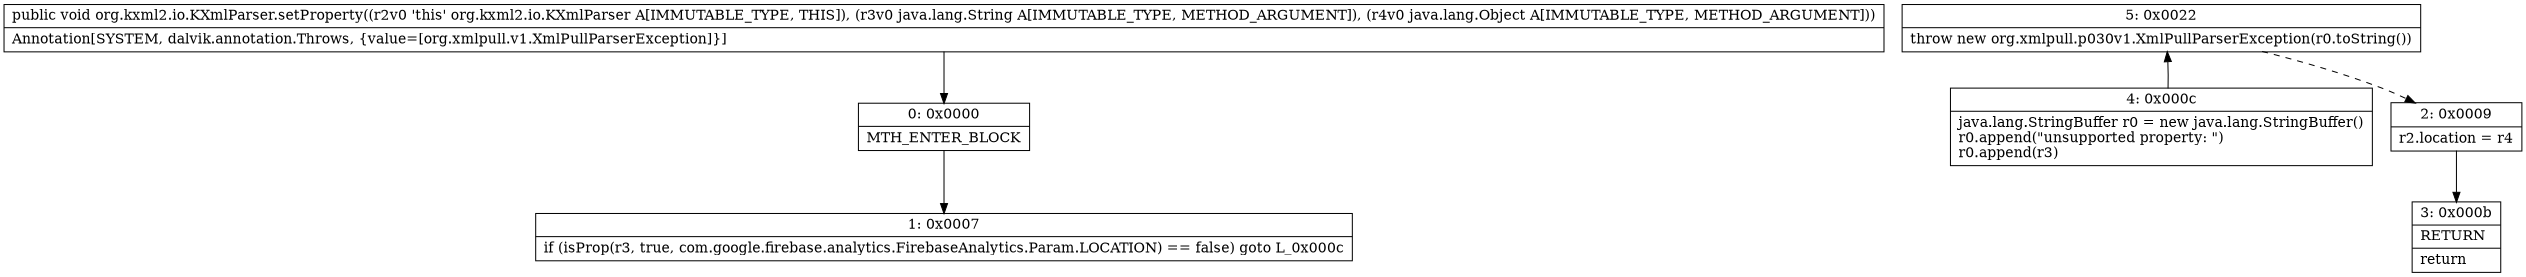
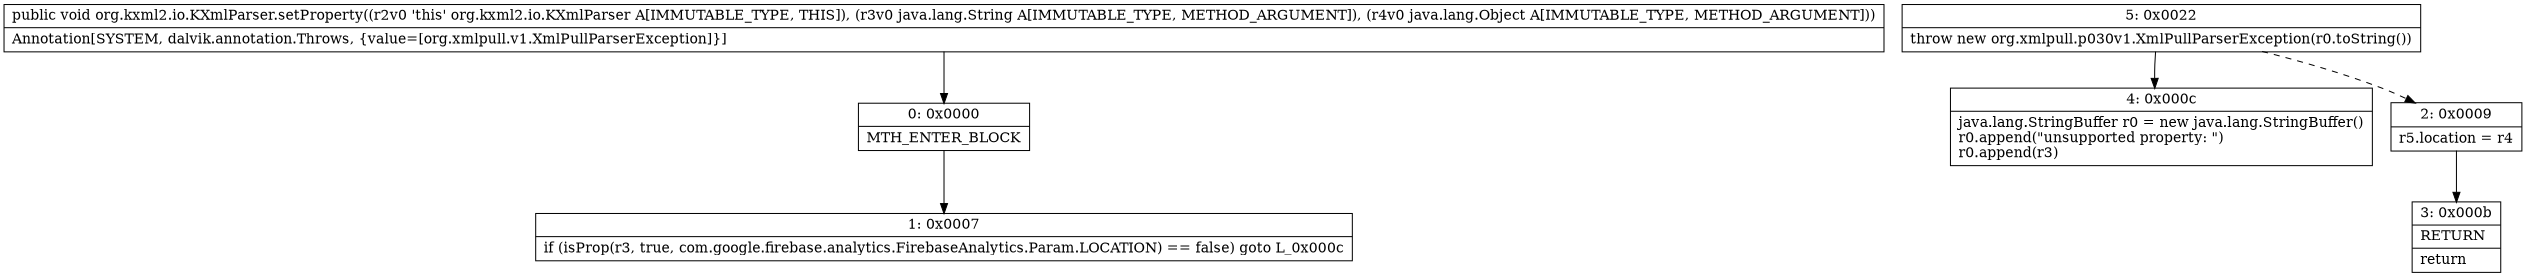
edge "4: 0x000c" -> "5: 0x0022": reversed
node "2: 0x0009": text "r2.location = r4" -> "r5.location = r4"
